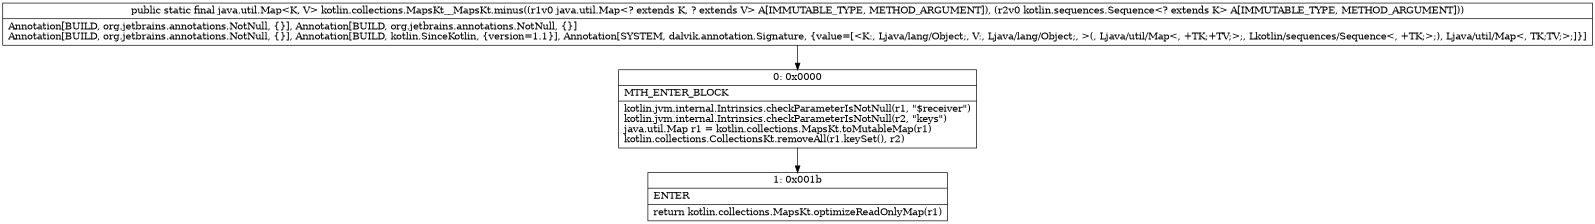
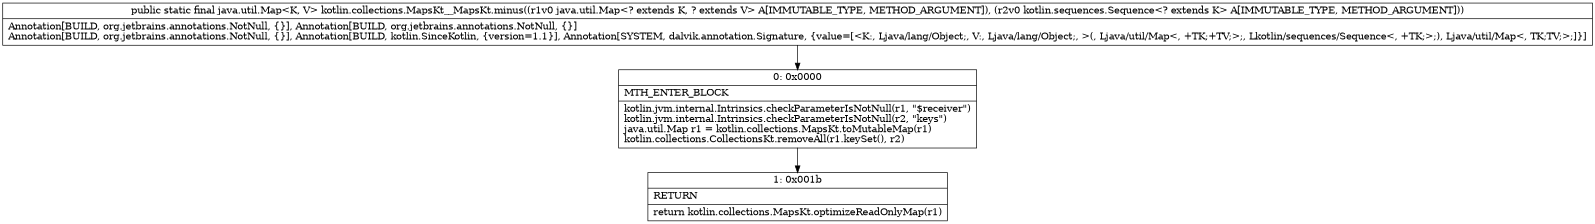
node "1: 0x001b": text "ENTER" -> "RETURN"
